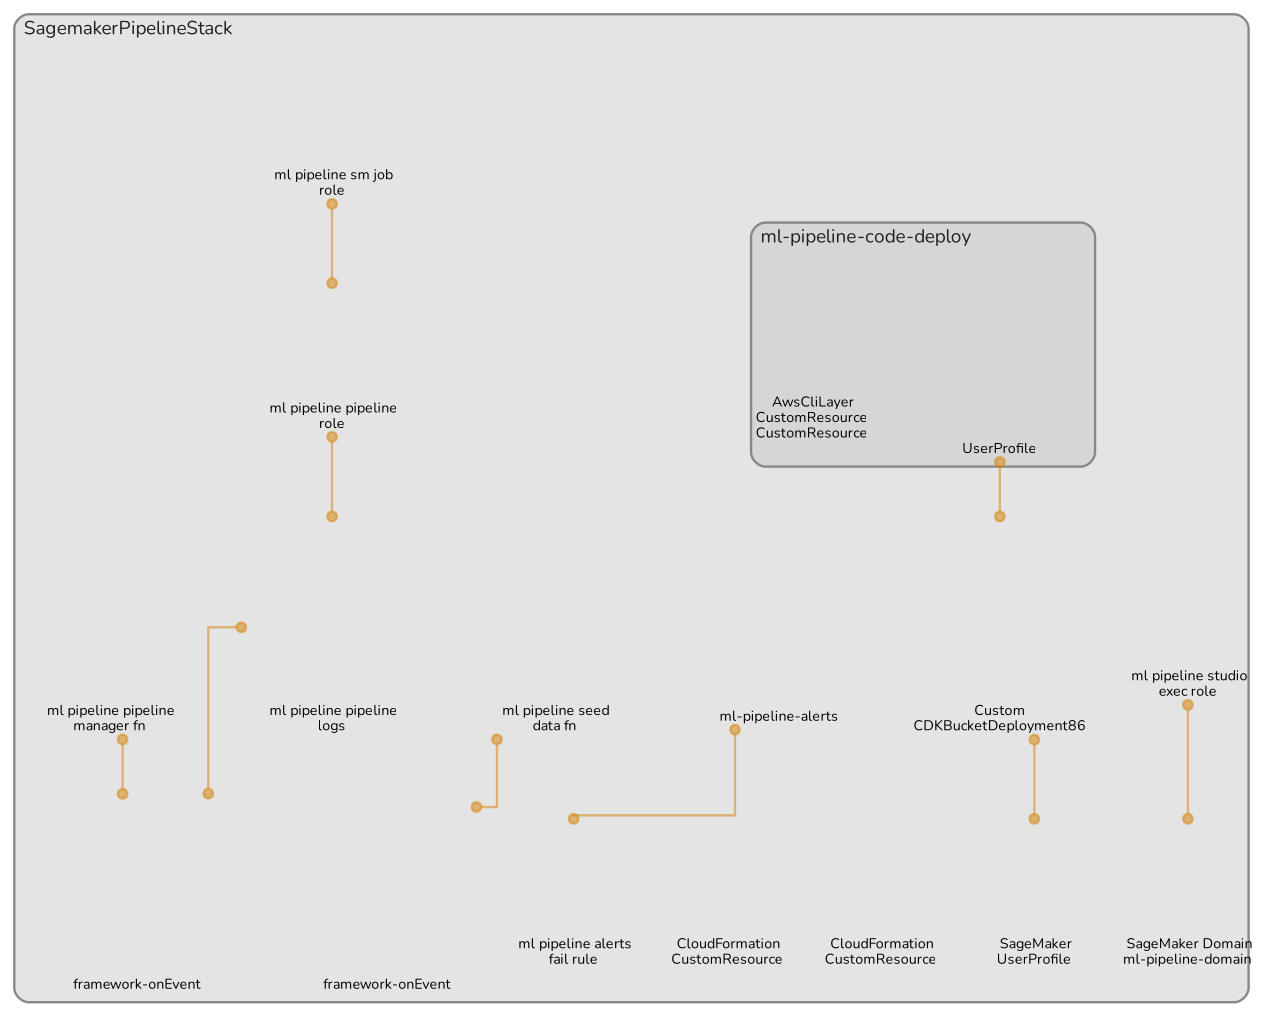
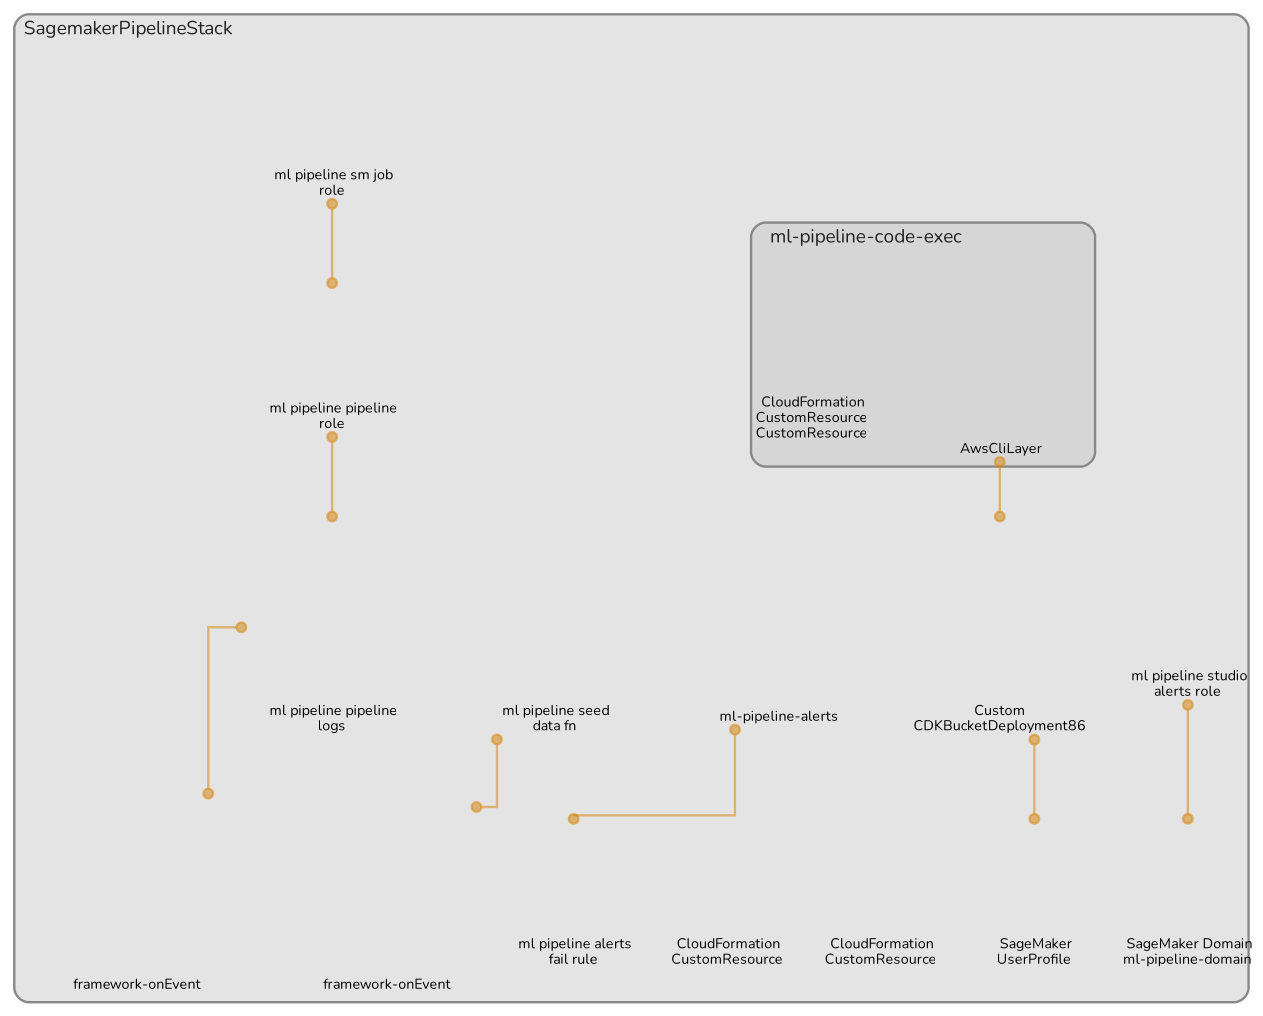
cluster "ml-pipeline-code-deploy": label "ml-pipeline-code-deploy" -> "ml-pipeline-code-exec"
node "AwsCliLayer CustomResource CustomResource": label "AwsCliLayer CustomResource CustomResource" -> "CloudFormation CustomResource CustomResource"
node "UserProfile": label "UserProfile" -> "AwsCliLayer"
node "ml pipeline pipeline manager fn": removed
node "ml pipeline studio exec role": label "ml pipeline studio exec role" -> "ml pipeline studio alerts role"
